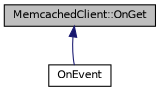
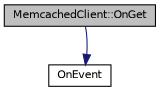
edge "OnEvent" -> "MemcachedClient::OnGet": reversed
